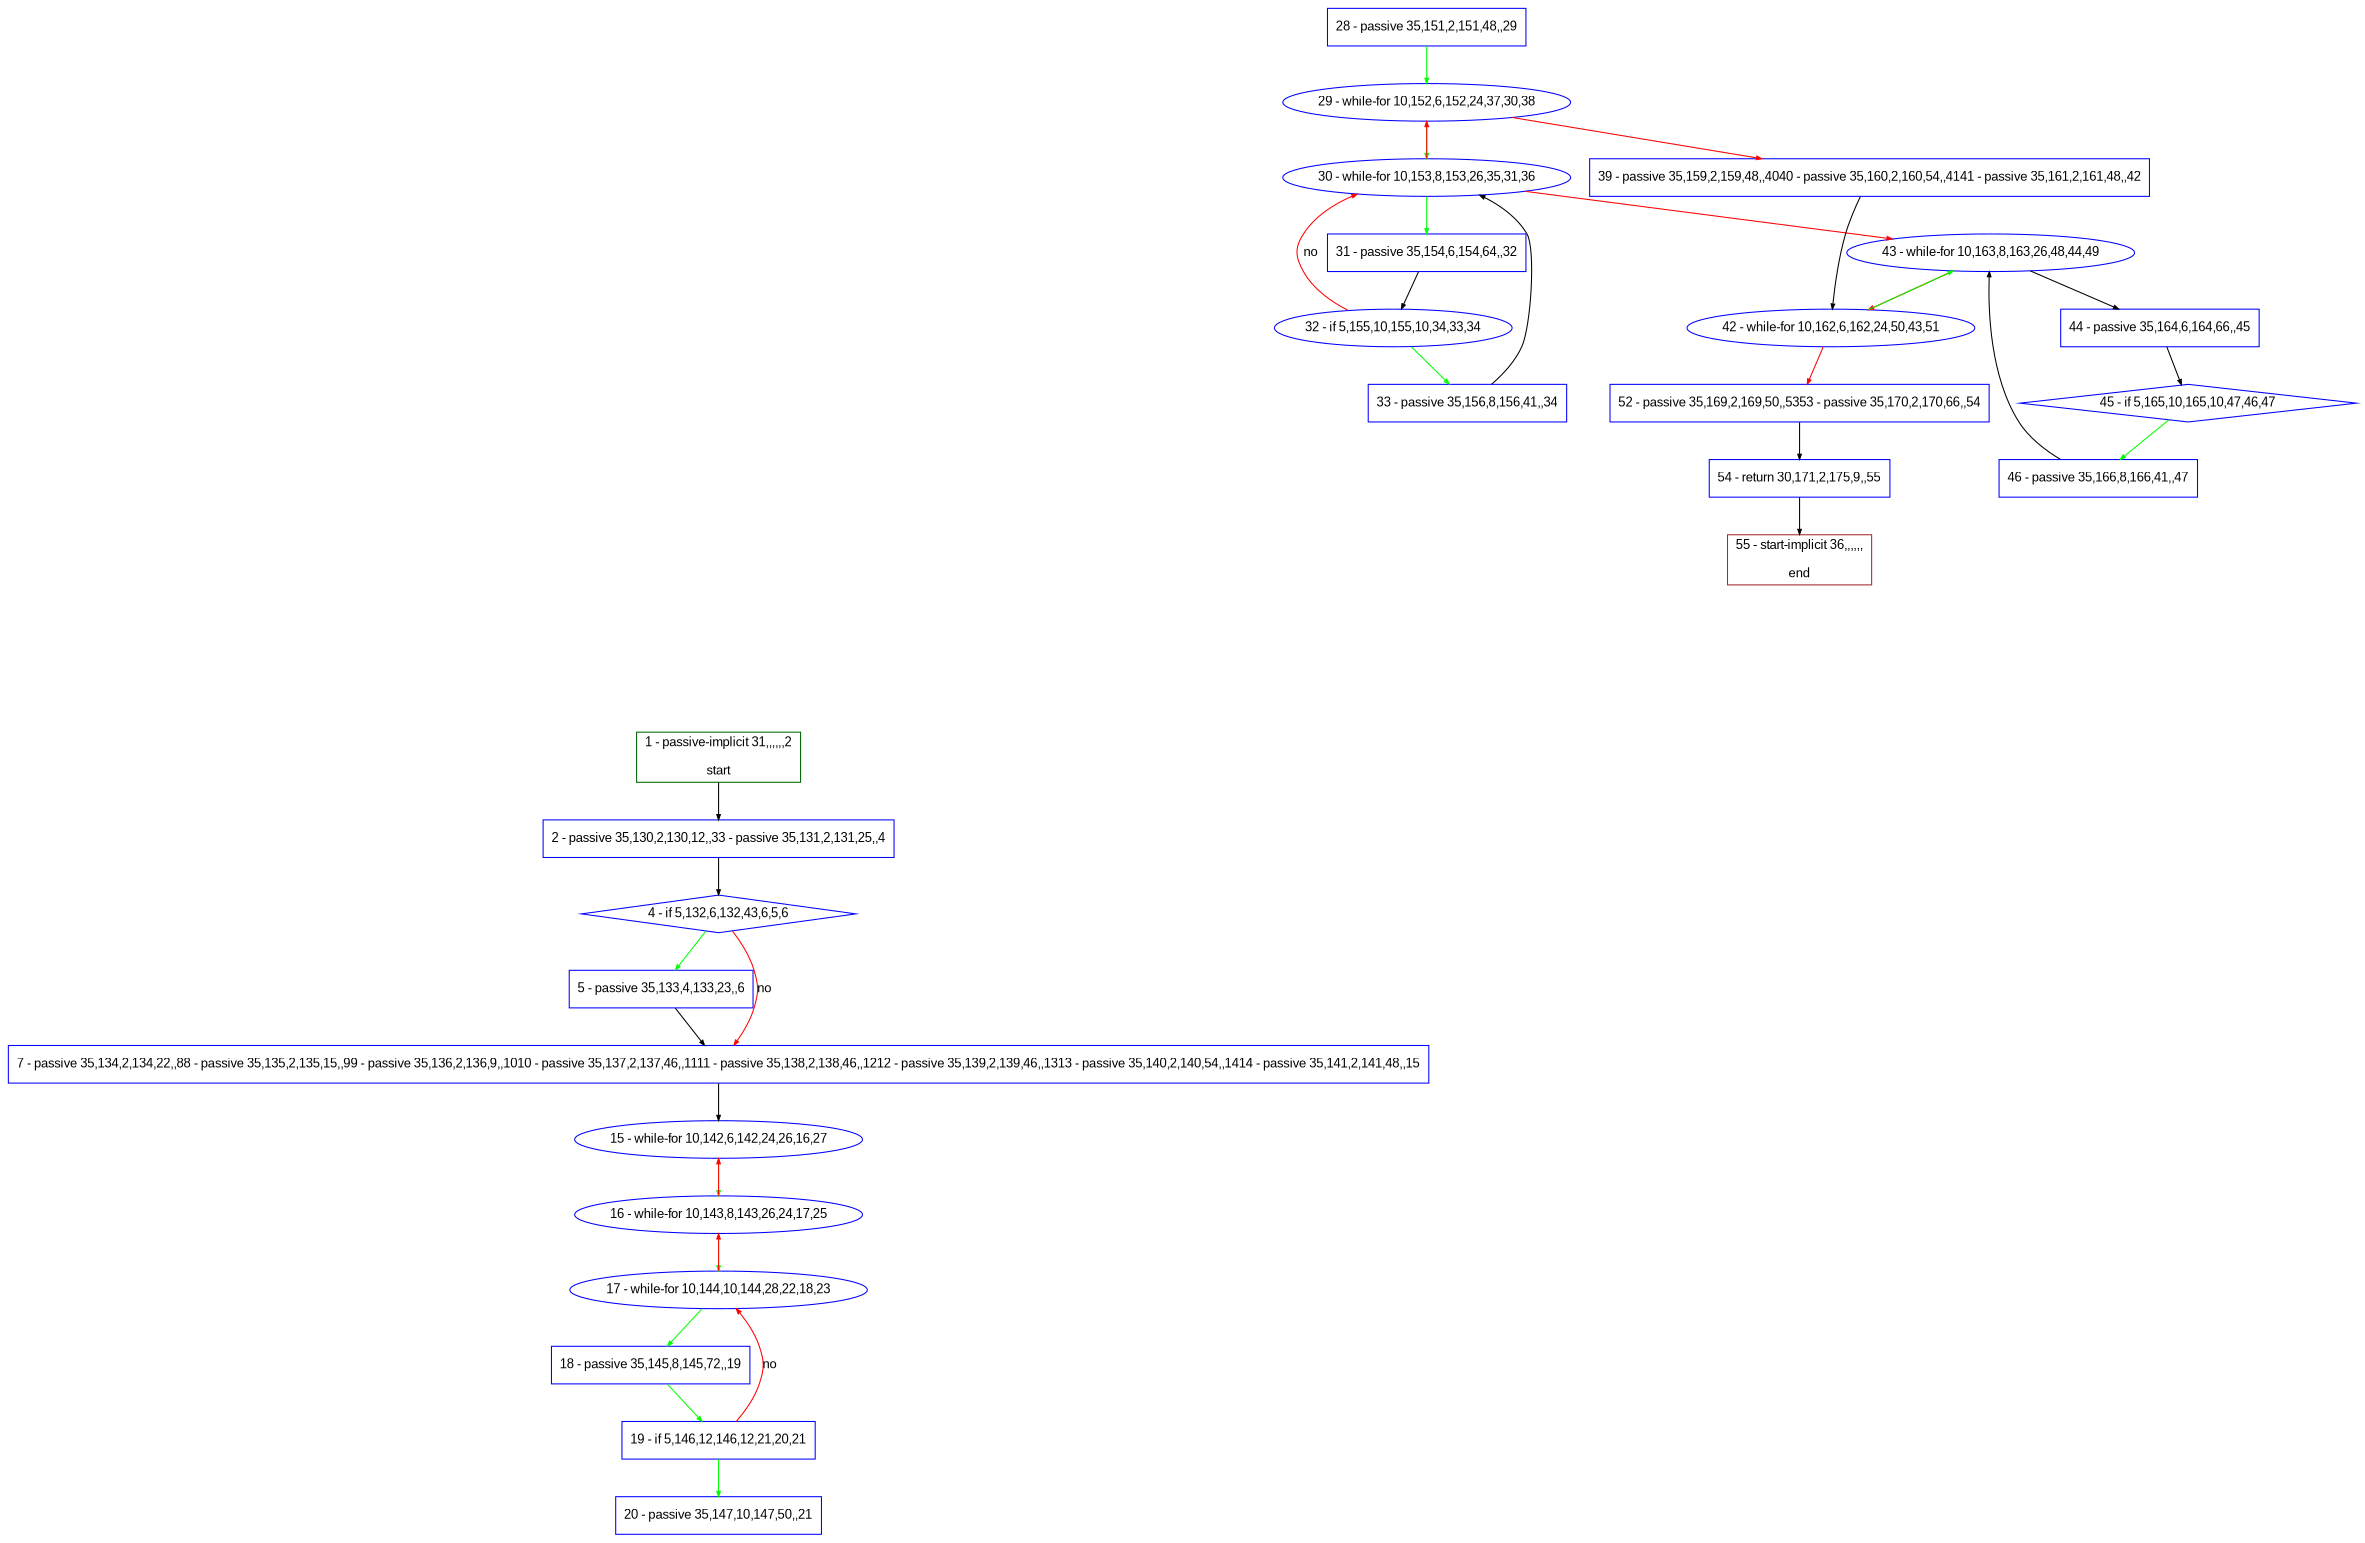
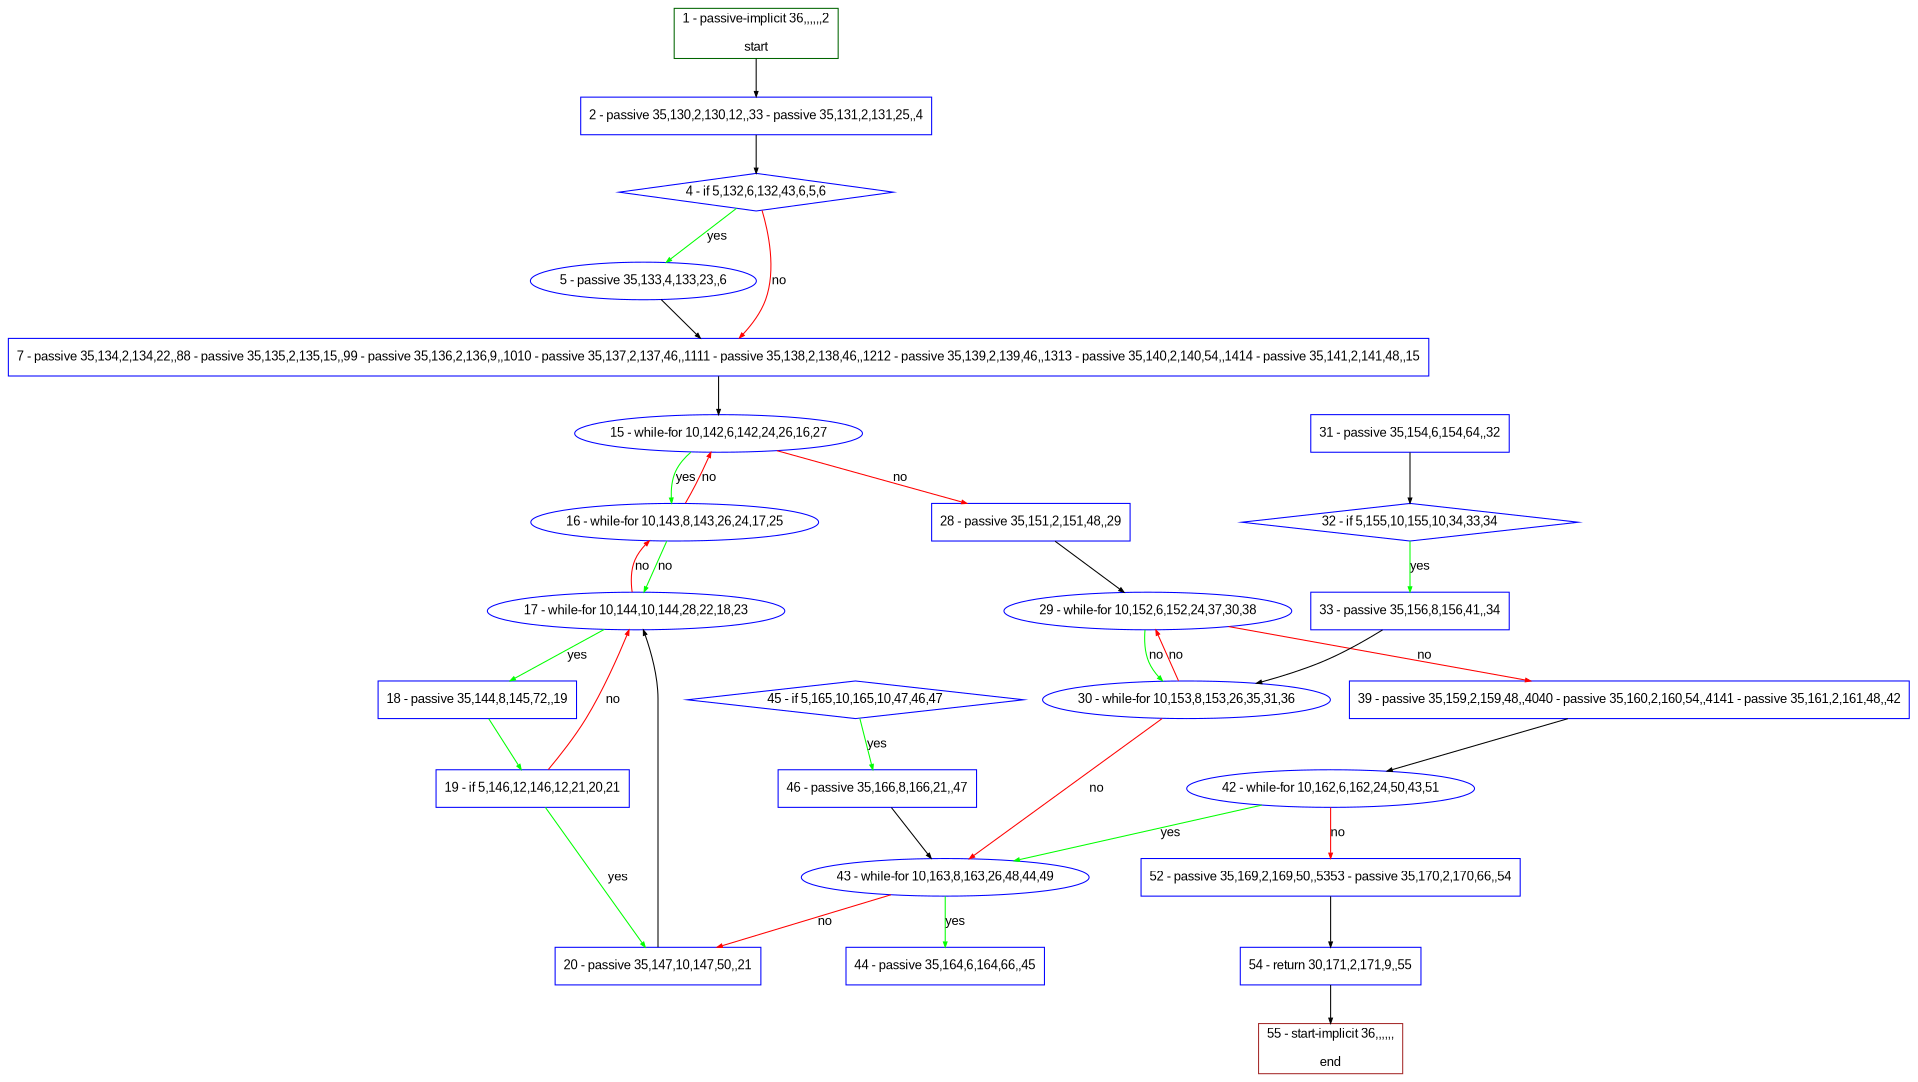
edge "28 - passive 35,151,2,151,48,,29" -> "29 - while-for 10,152,6,152,24,37,30,38": color #00ff00 -> #000000
edge "30 - while-for 10,153,8,153,26,35,31,36" -> "31 - passive 35,154,6,154,64,,32": removed, label "yes"
edge "32 - if 5,155,10,155,10,34,33,34" -> "30 - while-for 10,153,8,153,26,35,31,36": removed, label "no"
edge "43 - while-for 10,163,8,163,26,48,44,49" -> "42 - while-for 10,162,6,162,24,50,43,51": now "43 - while-for 10,163,8,163,26,48,44,49" -> "20 - passive 35,147,10,147,50,,21"
edge "43 - while-for 10,163,8,163,26,48,44,49" -> "44 - passive 35,164,6,164,66,,45": color #000000 -> #00ff00
node "32 - if 5,155,10,155,10,34,33,34": shape ellipse -> diamond
edge "44 - passive 35,164,6,164,66,,45" -> "45 - if 5,165,10,165,10,47,46,47": removed
edge "15 - while-for 10,142,6,142,24,26,16,27" -> "28 - passive 35,151,2,151,48,,29": added, label "no"
node "54 - return 30,171,2,175,9,,55": label "54 - return 30,171,2,175,9,,55" -> "54 - return 30,171,2,171,9,,55"
node "46 - passive 35,166,8,166,41,,47": label "46 - passive 35,166,8,166,41,,47" -> "46 - passive 35,166,8,166,21,,47"
edge "29 - while-for 10,152,6,152,24,37,30,38" -> "30 - while-for 10,153,8,153,26,35,31,36": label "yes" -> "no"
node "1 - passive-implicit 31,,,,,,2 start": label "1 - passive-implicit 31,,,,,,2 start" -> "1 - passive-implicit 36,,,,,,2 start"
edge "20 - passive 35,147,10,147,50,,21" -> "17 - while-for 10,144,10,144,28,22,18,23": added
node "5 - passive 35,133,4,133,23,,6": shape box -> ellipse
node "18 - passive 35,145,8,145,72,,19": label "18 - passive 35,145,8,145,72,,19" -> "18 - passive 35,144,8,145,72,,19"
edge "4 - if 5,132,6,132,43,6,5,6" -> "5 - passive 35,133,4,133,23,,6": label "no" -> "yes"
edge "16 - while-for 10,143,8,143,26,24,17,25" -> "17 - while-for 10,144,10,144,28,22,18,23": label "yes" -> "no"
